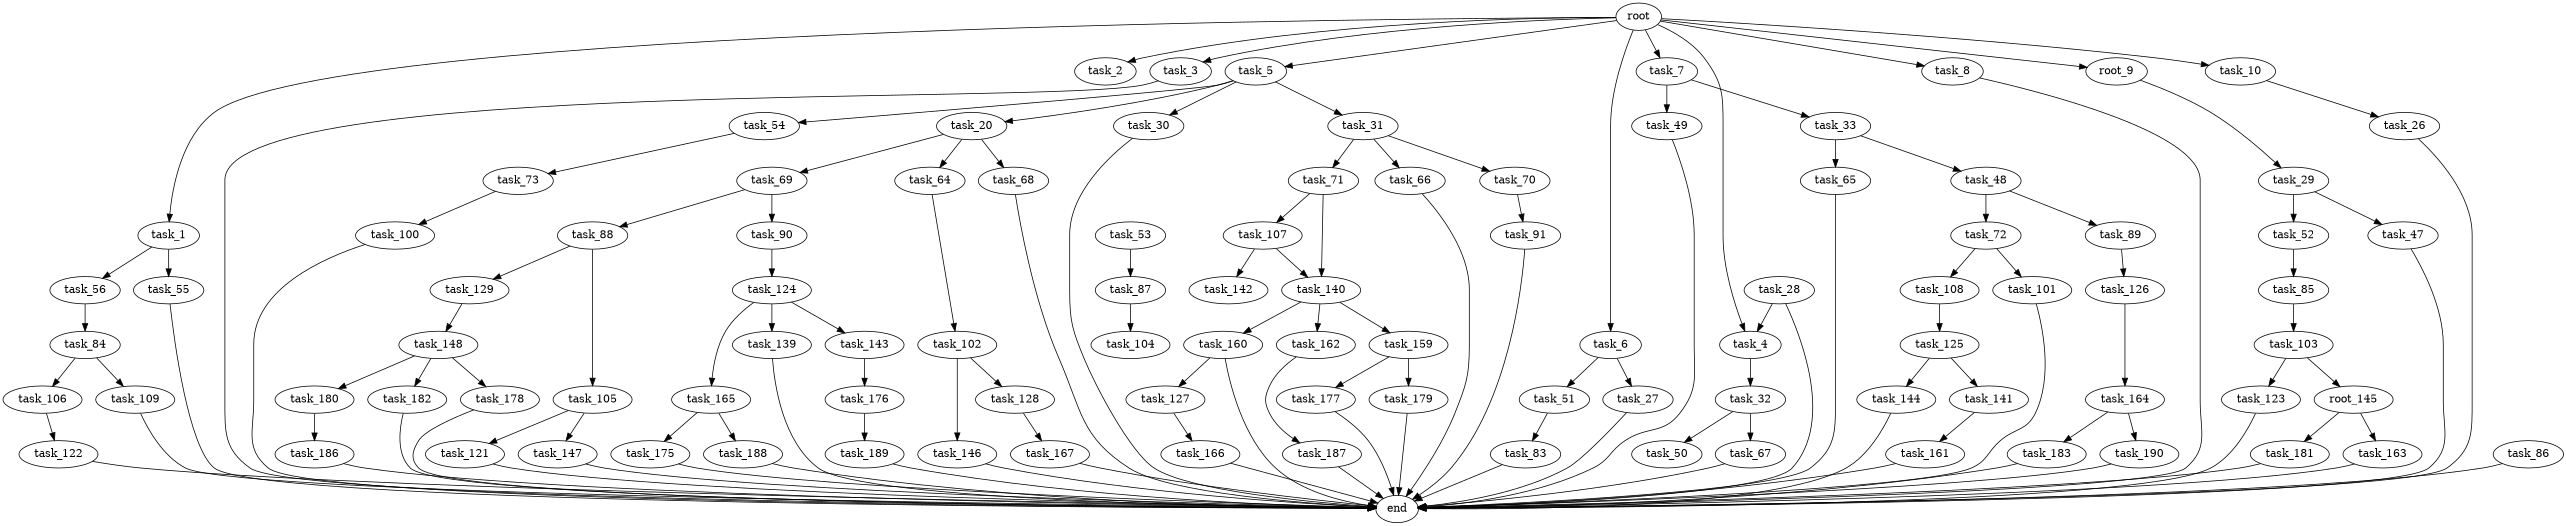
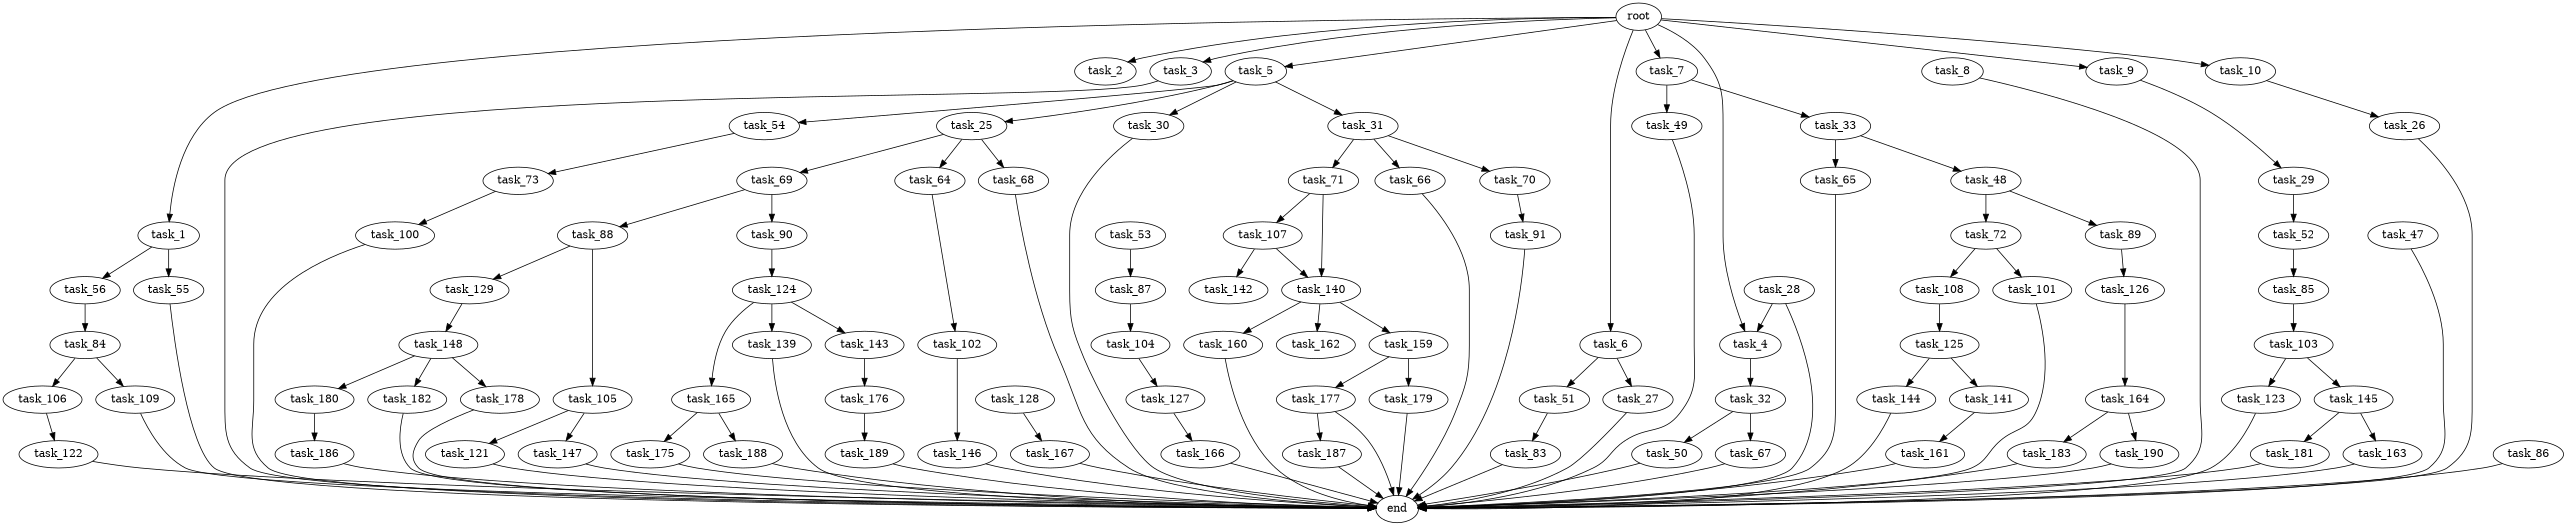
edge "root" -> "task_8": removed
node "root_9": label "root_9" -> "task_9"
node "task_20": label "task_20" -> "task_25"
edge "task_29" -> "task_47": removed
edge "task_102" -> "task_128": removed
edge "task_160" -> "task_127": now "task_104" -> "task_127"
edge "task_162" -> "task_187": now "task_177" -> "task_187"
node "root_145": label "root_145" -> "task_145"
edge "task_50" -> "end": added
